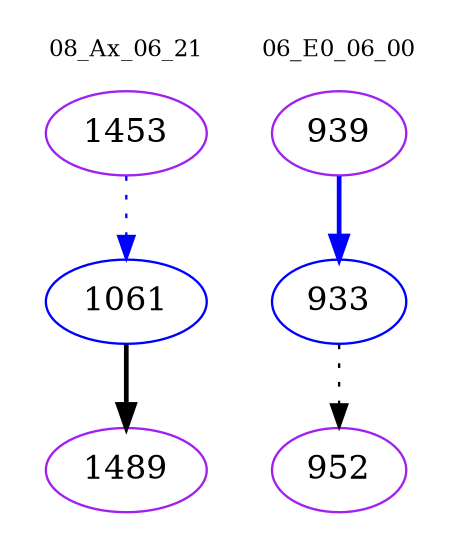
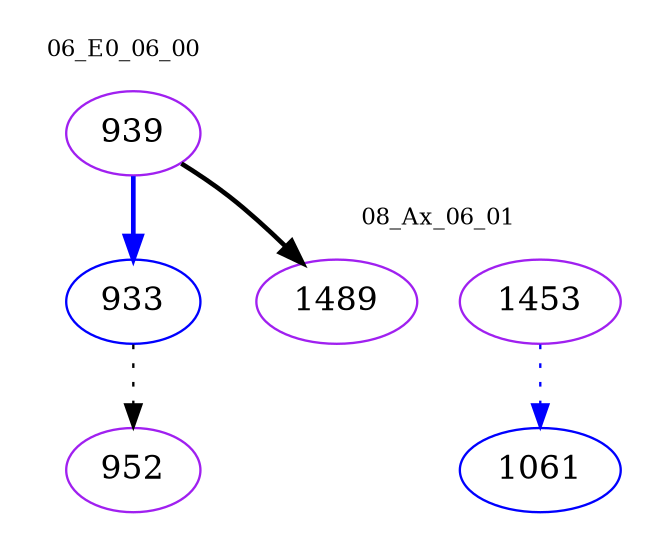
cluster "08_Ax_06_21": label "08_Ax_06_21" -> "08_Ax_06_01"
edge "1061" -> "1489": now "939" -> "1489"
